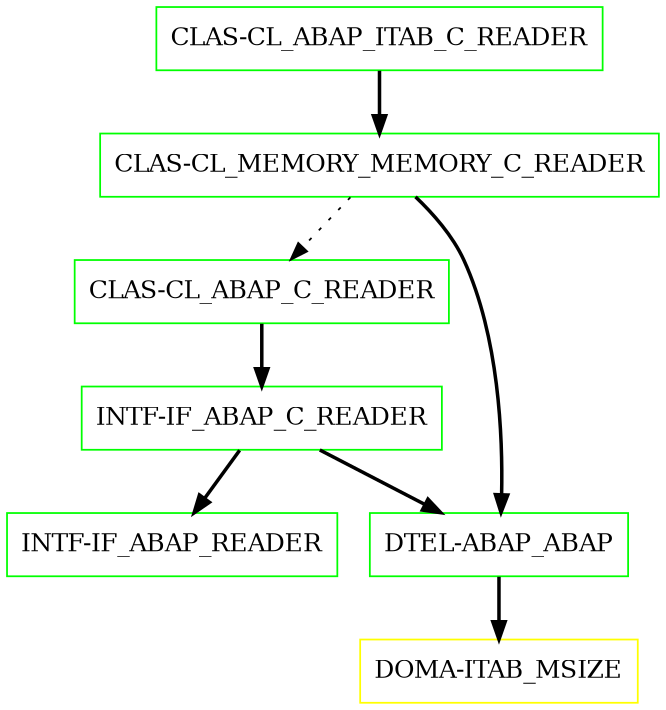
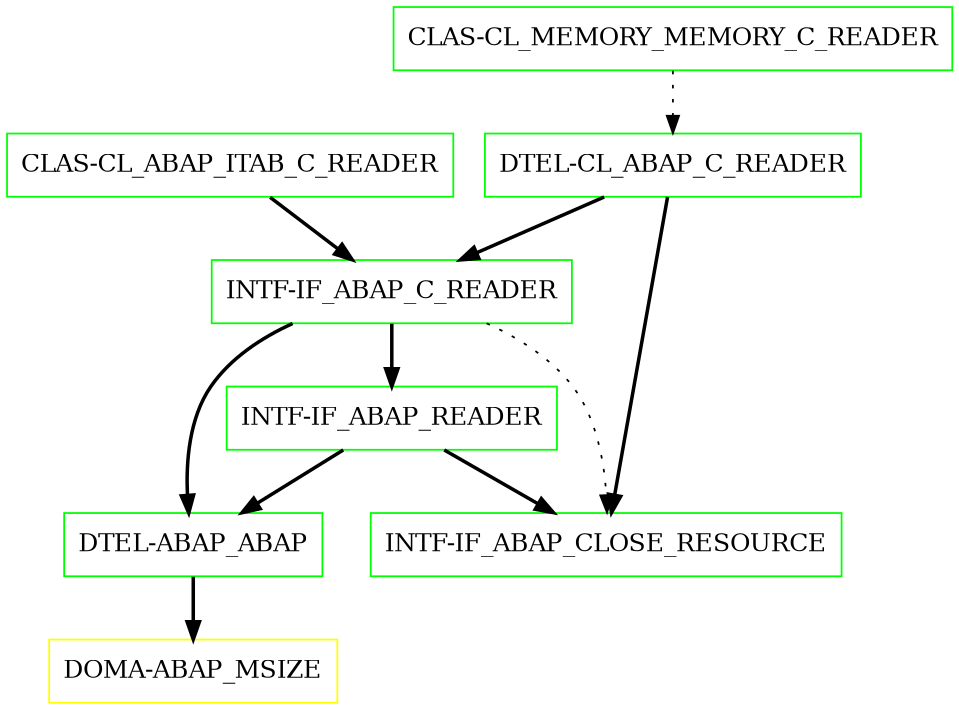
edge "CLAS-CL_ABAP_ITAB_C_READER" -> "CLAS-CL_MEMORY_MEMORY_C_READER": now "CLAS-CL_ABAP_ITAB_C_READER" -> "INTF-IF_ABAP_C_READER"
node "CLAS-CL_ABAP_C_READER": label "CLAS-CL_ABAP_C_READER" -> "DTEL-CL_ABAP_C_READER"
edge "CLAS-CL_MEMORY_MEMORY_C_READER" -> "DTEL-ABAP_ABAP": now "INTF-IF_ABAP_READER" -> "DTEL-ABAP_ABAP"
node "INTF-IF_ABAP_CLOSE_RESOURCE": added
node "DOMA-ITAB_MSIZE": label "DOMA-ITAB_MSIZE" -> "DOMA-ABAP_MSIZE"
